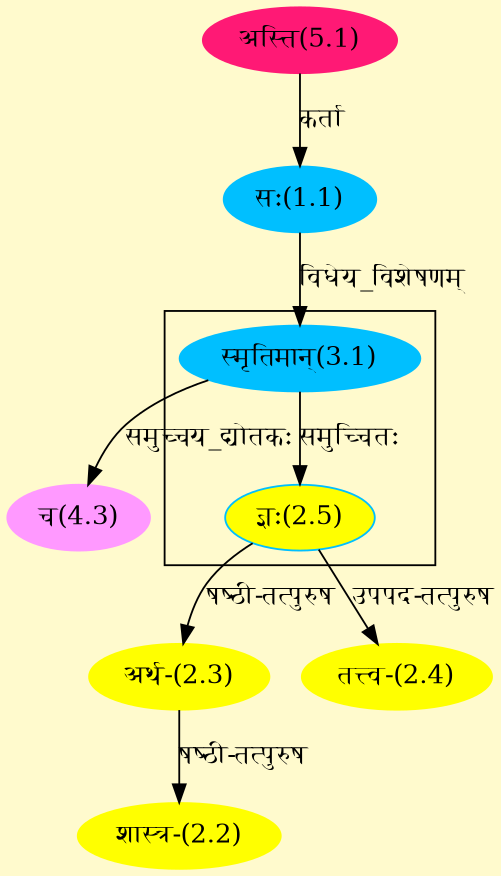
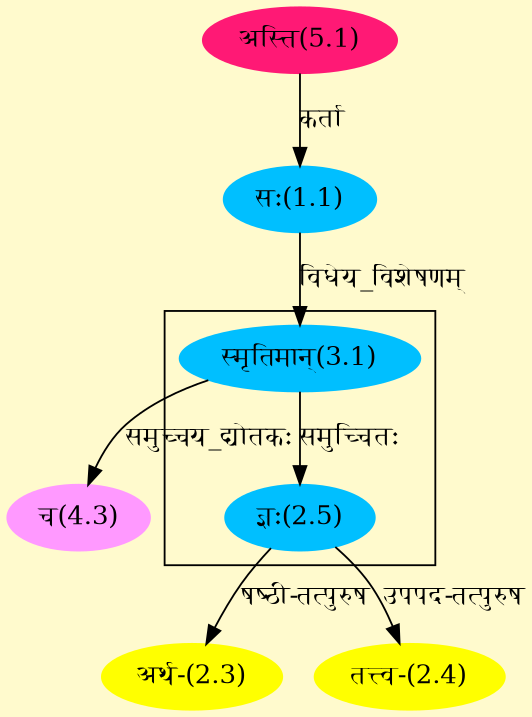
node "ज्ञः(2.5)": fillcolor #ffff00 -> #00bfff
node "शास्त्र-(2.2)": removed
